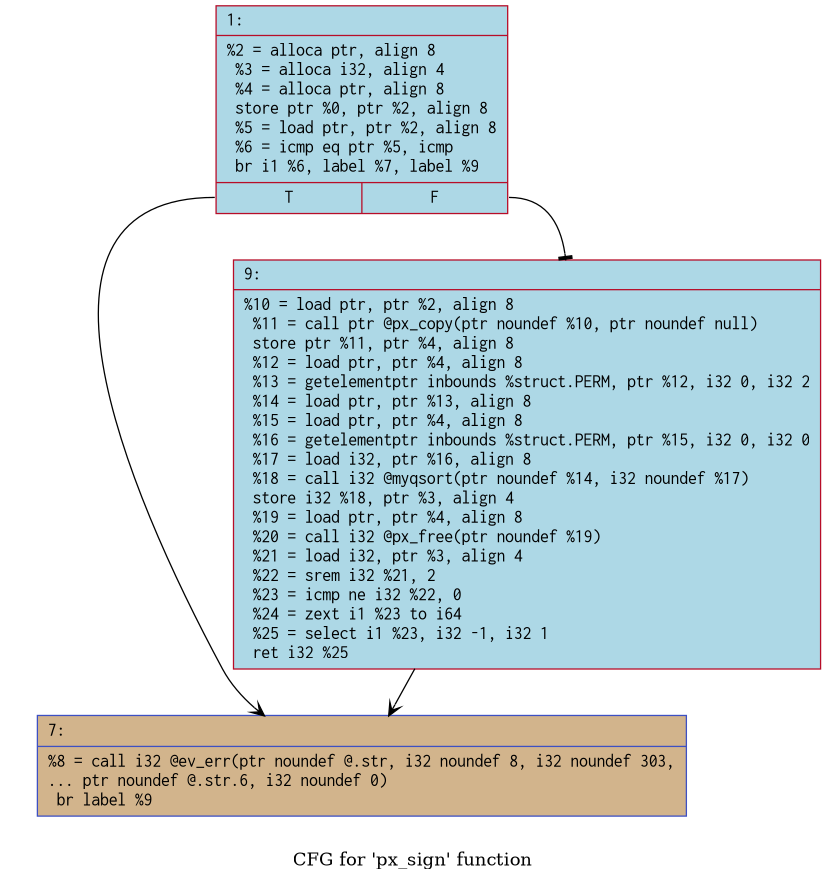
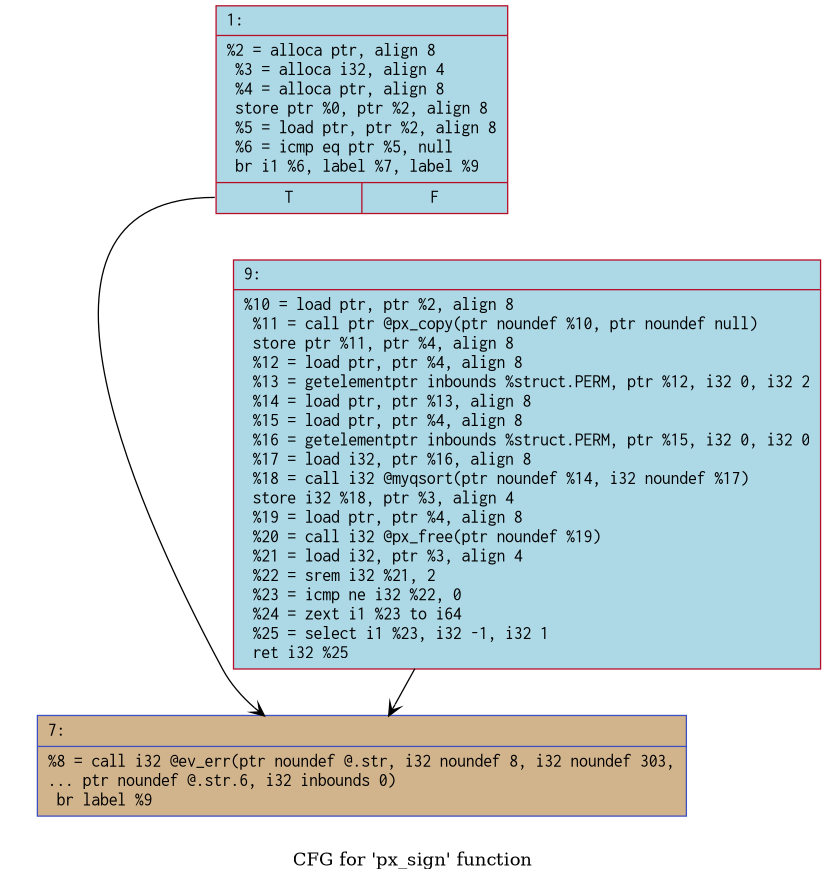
node "1:": text "%6 = icmp eq ptr %5, icmp" -> "%6 = icmp eq ptr %5, null"
edge "1:" -> "9:": removed
node "7:": text "... ptr noundef @.str.6, i32 noundef 0)" -> "... ptr noundef @.str.6, i32 inbounds 0)"
